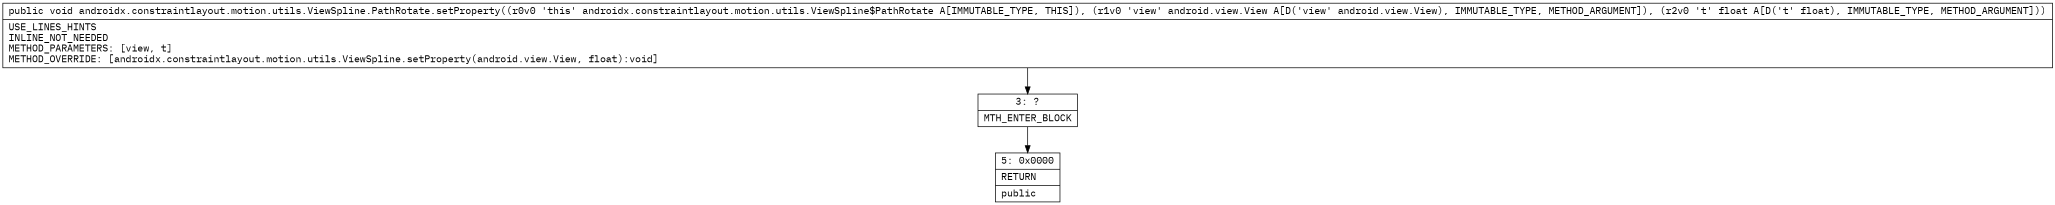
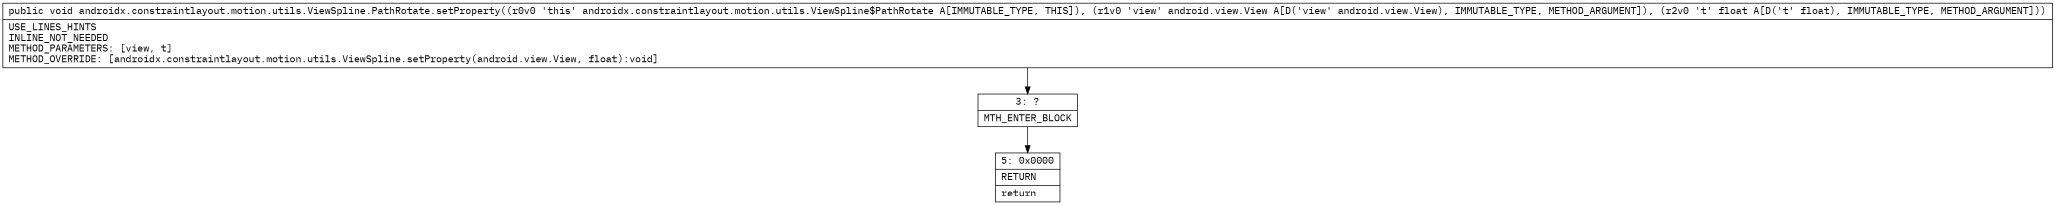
node "5: 0x0000": text "public" -> "return"
